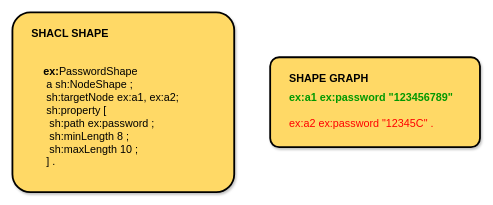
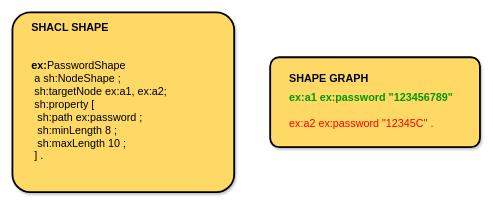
node "SHACL SHAPE": moved (72, 33) -> (72, 27)
node "ex:PasswordShape a sh:NodeShape ; sh:targetNode ex:a1, ex:a2; sh:property [ sh:path ex:password ; sh:minLength 8 ; sh:maxLength 10 ; ] .": moved (135, 117) -> (123, 111)
